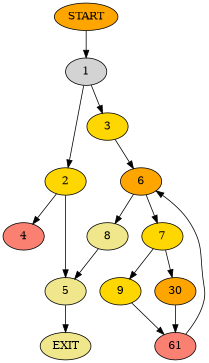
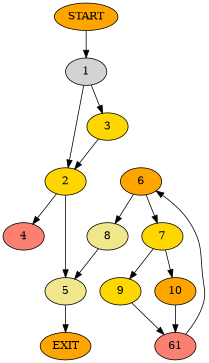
edge "3" -> "6": now "3" -> "2"
node "30": label "30" -> "10"
node "EXIT": fillcolor khaki -> orange
